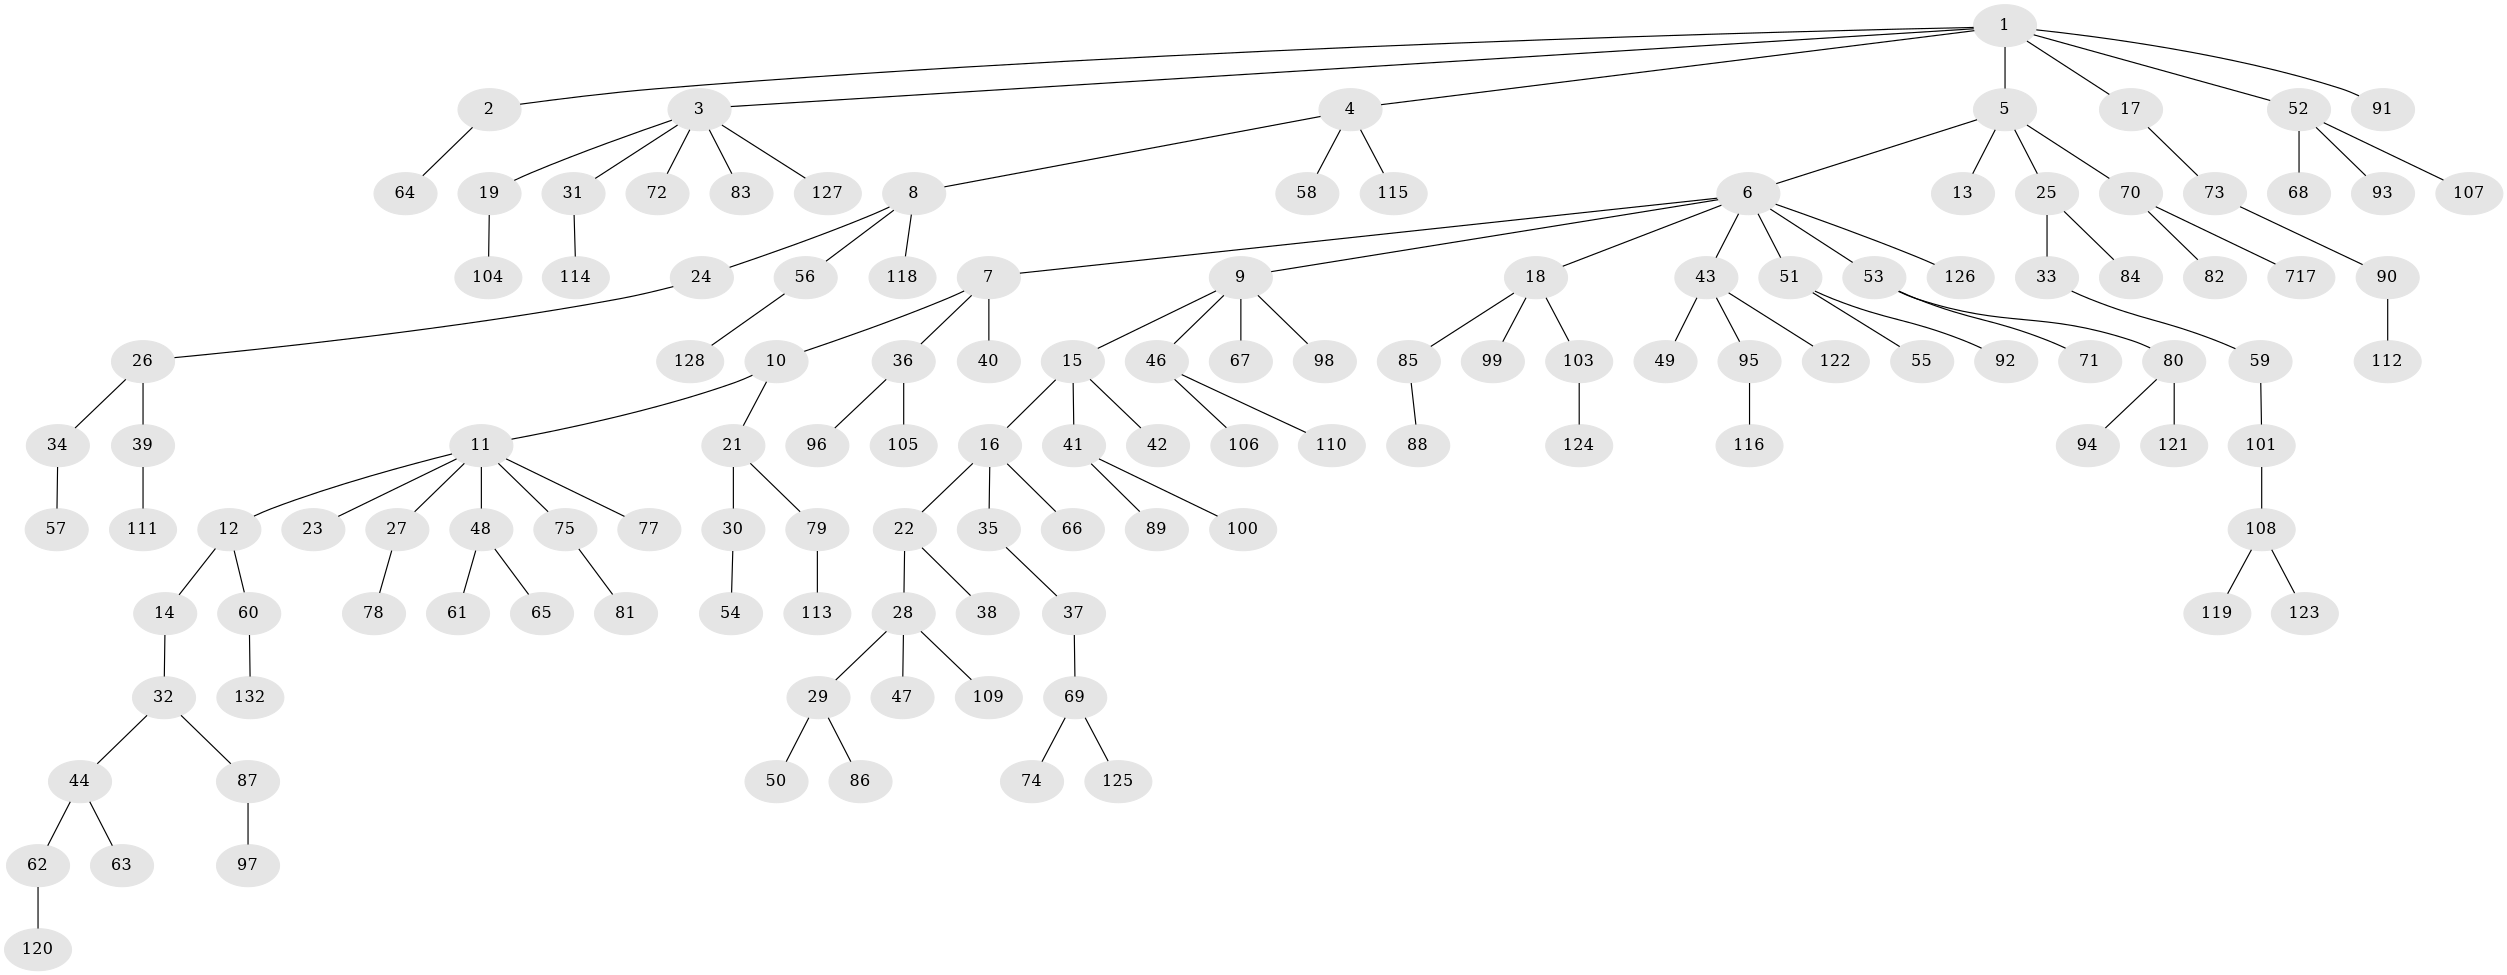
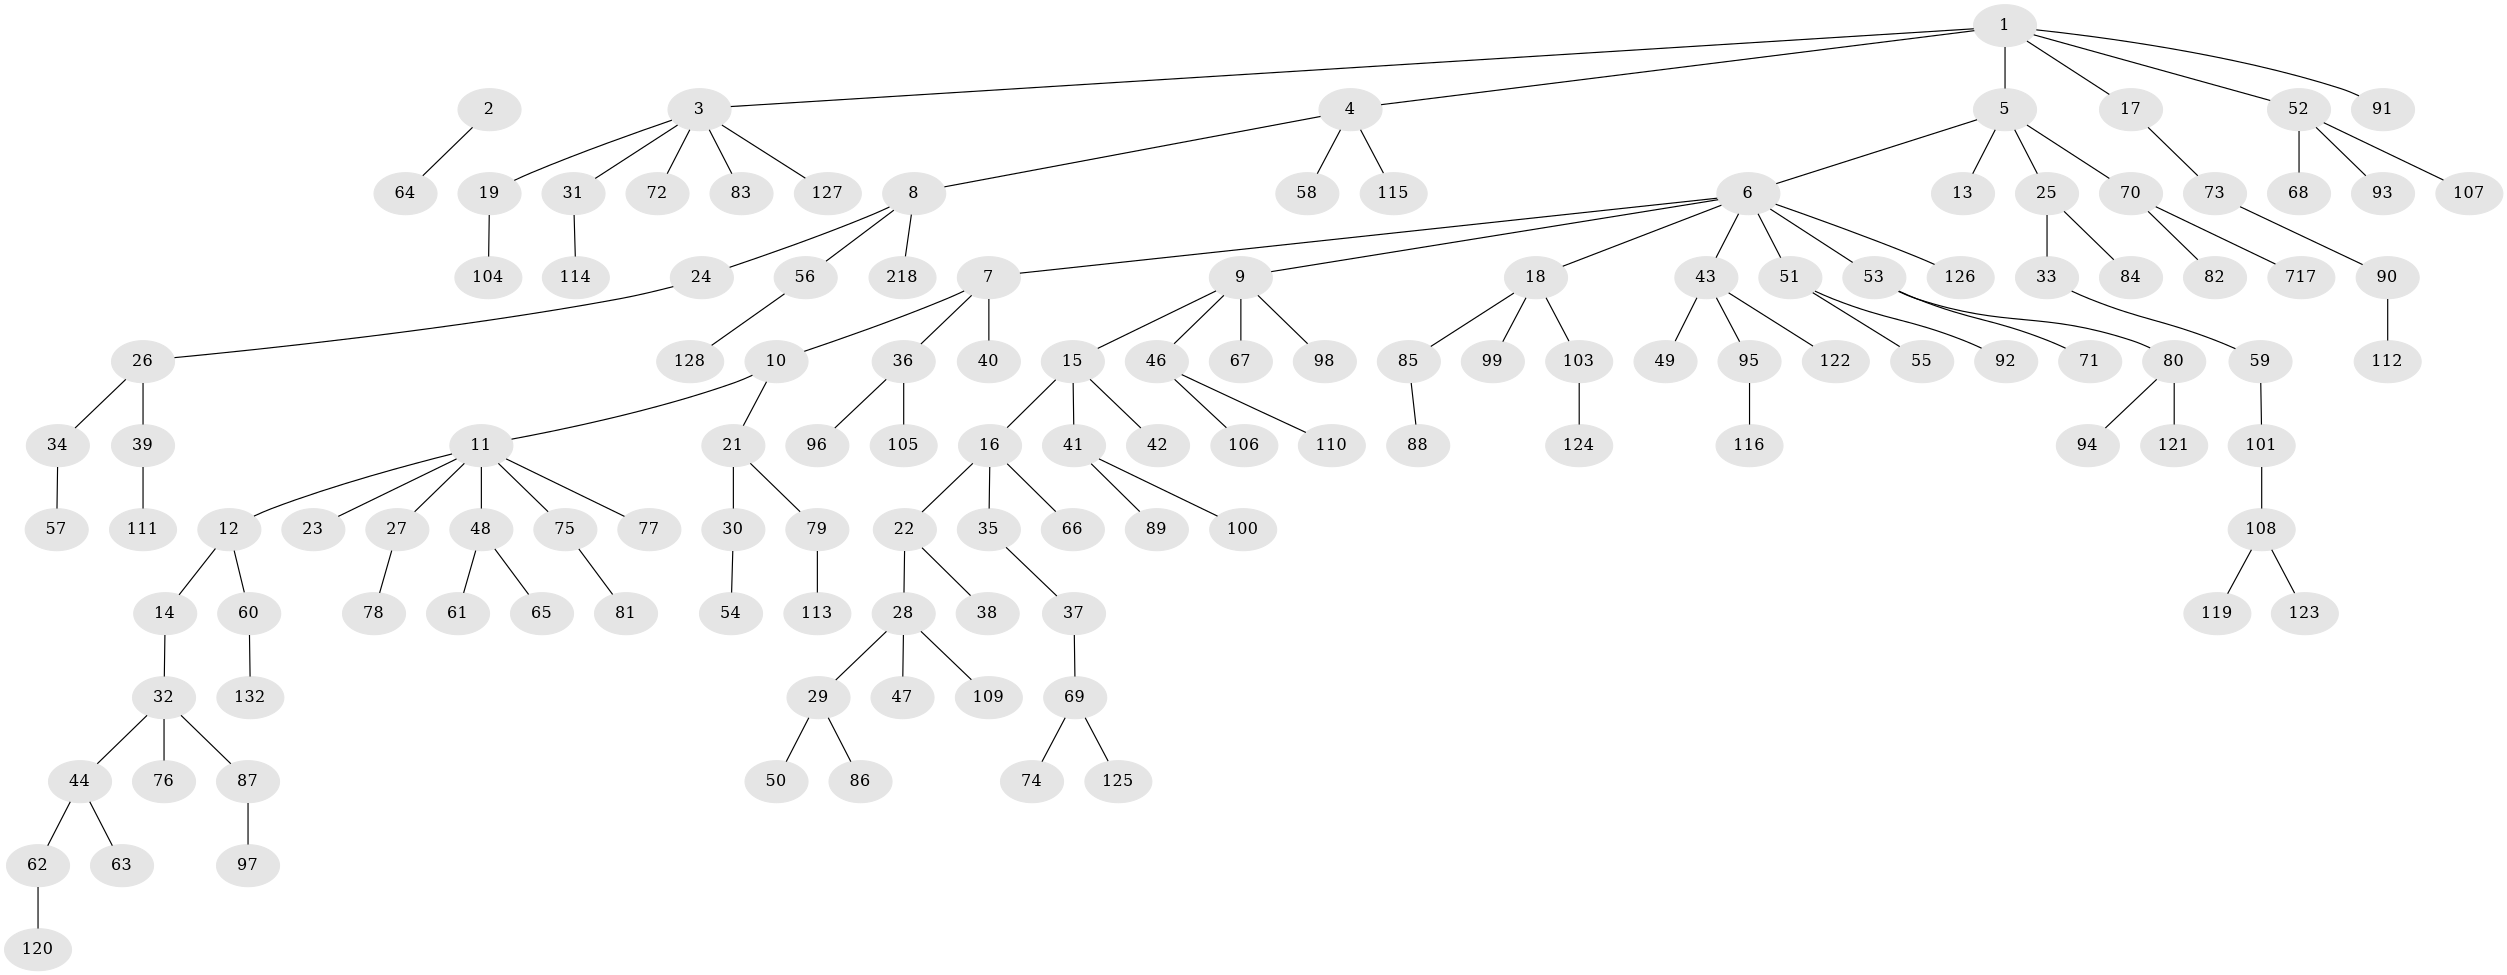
edge "1" -- "2": removed
node "118": label "118" -> "218"
node "76": added
